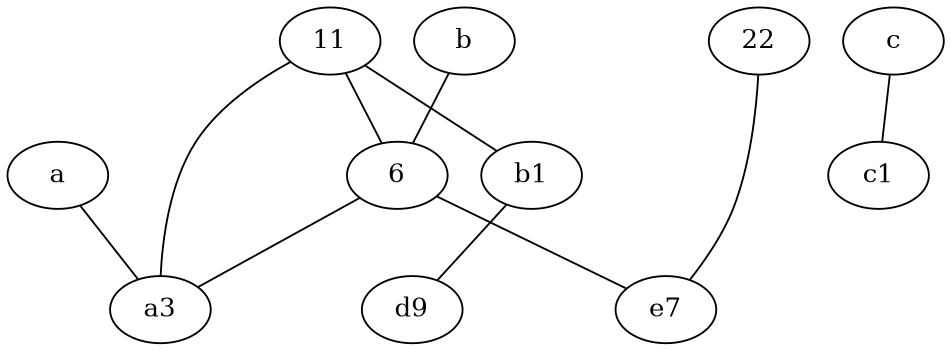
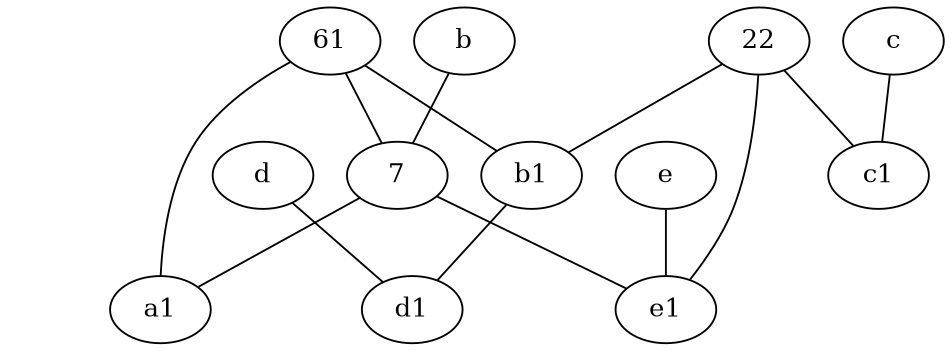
node "11": label "11" -> "61"
edge "22" -- "b1": added
edge "22" -- "c1": added
node "a": removed
node "d": added
node "6": label "6" -> "7"
node "e": added
node "a3": label "a3" -> "a1"
node "d9": label "d9" -> "d1"
node "e7": label "e7" -> "e1"
